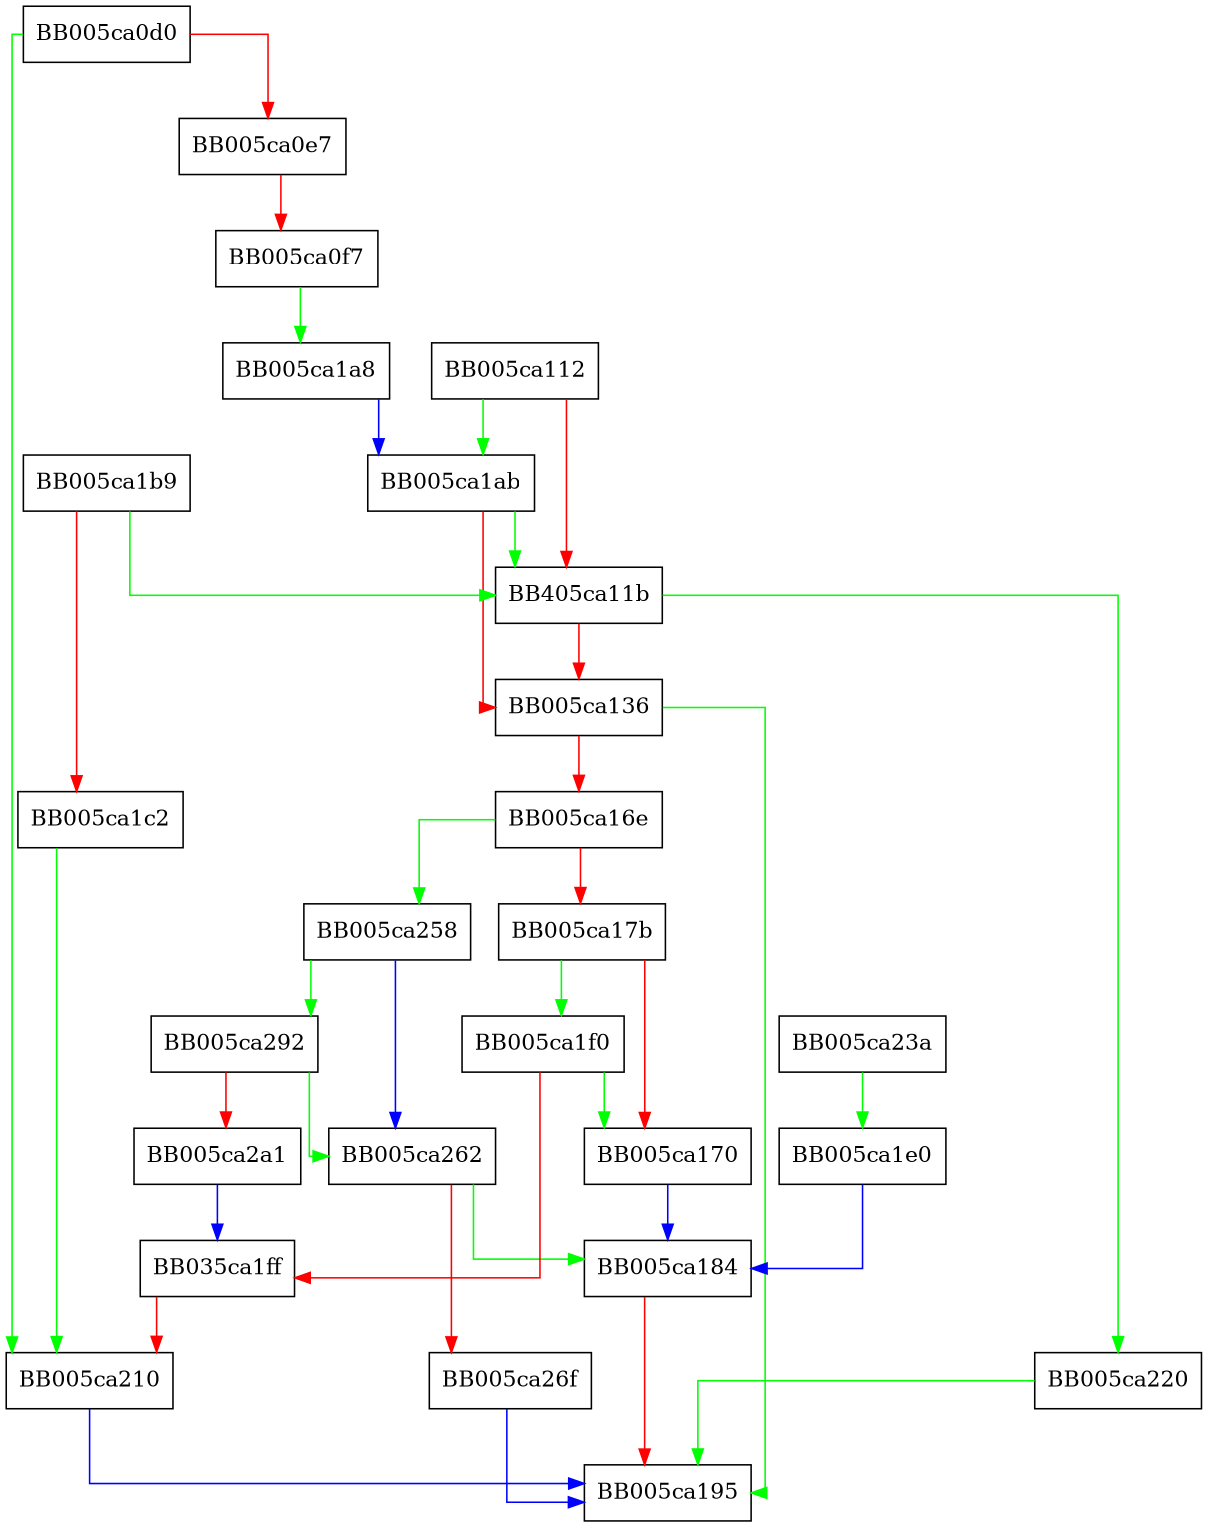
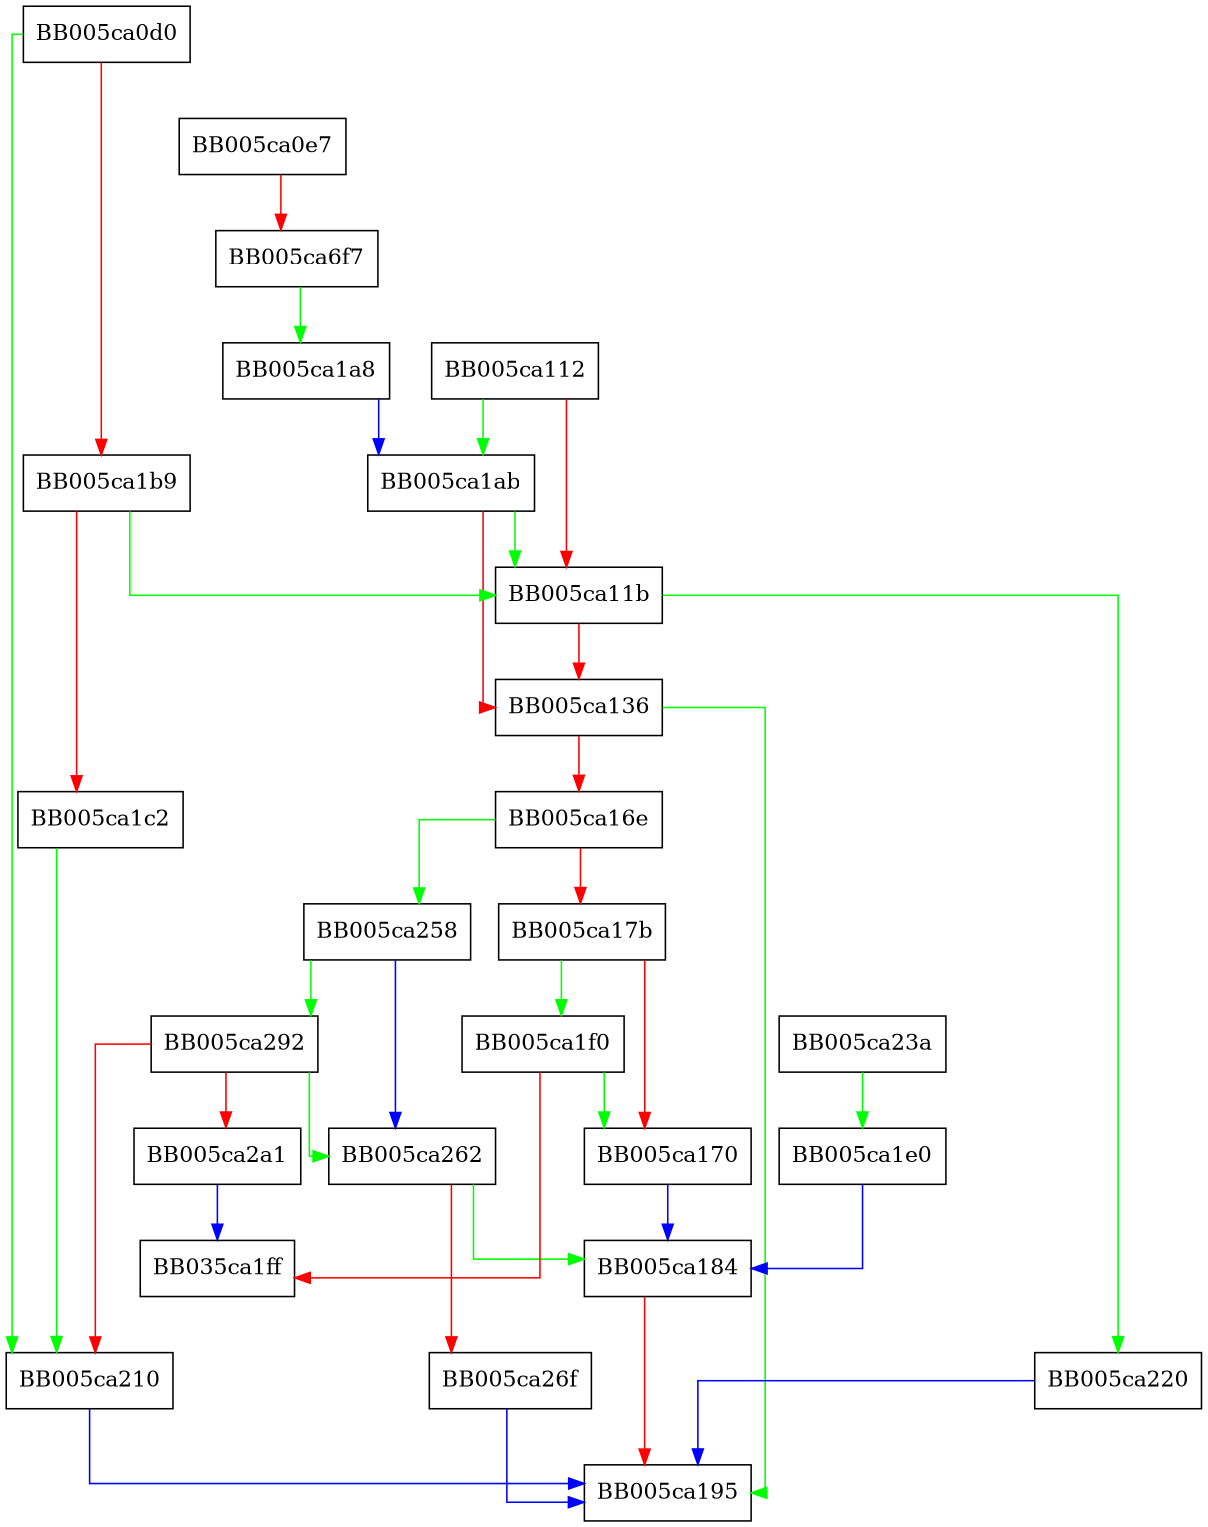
edge "BB005ca0d0" -> "BB005ca0e7": now "BB005ca0d0" -> "BB005ca1b9"
node "BB005ca0f7": label "BB005ca0f7" -> "BB005ca6f7"
node "BB405ca11b": label "BB405ca11b" -> "BB005ca11b"
edge "BB035ca1ff" -> "BB005ca210": now "BB005ca292" -> "BB005ca210"
edge "BB005ca220" -> "BB005ca195": color green -> blue
